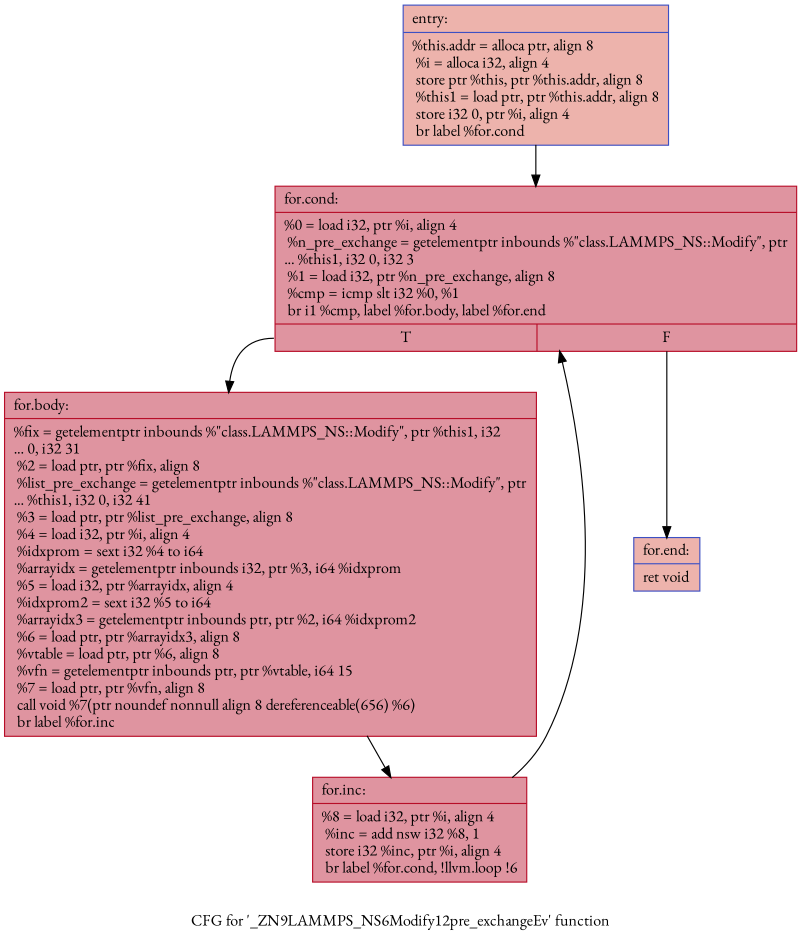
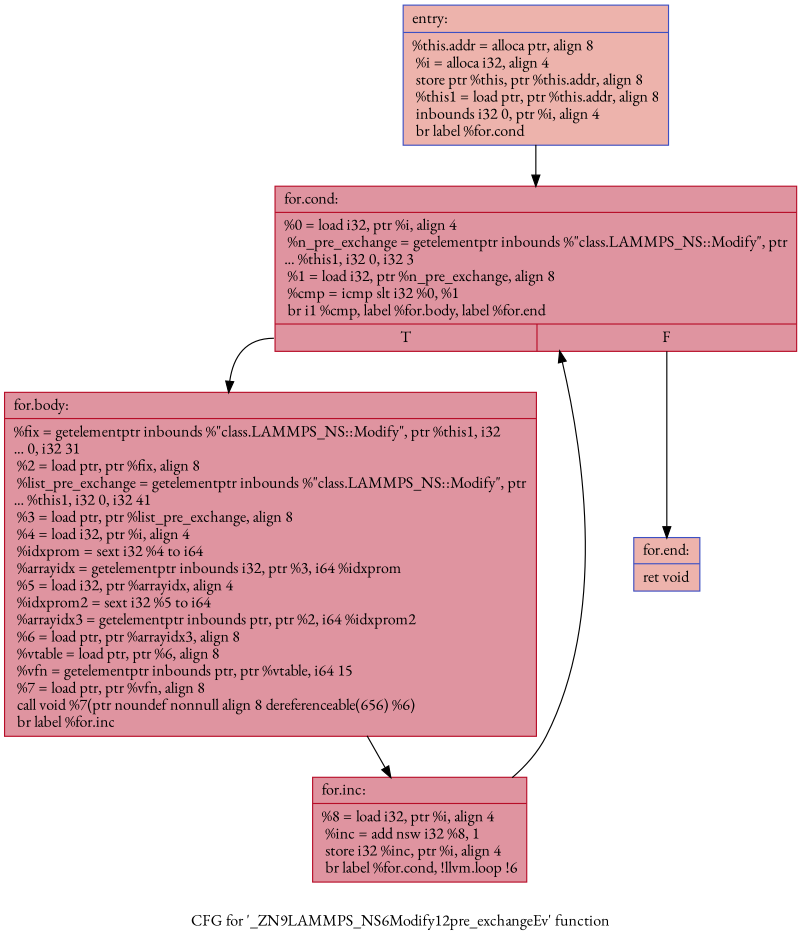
node "entry:": text "store i32 0, ptr %i, align 4" -> "inbounds i32 0, ptr %i, align 4"
